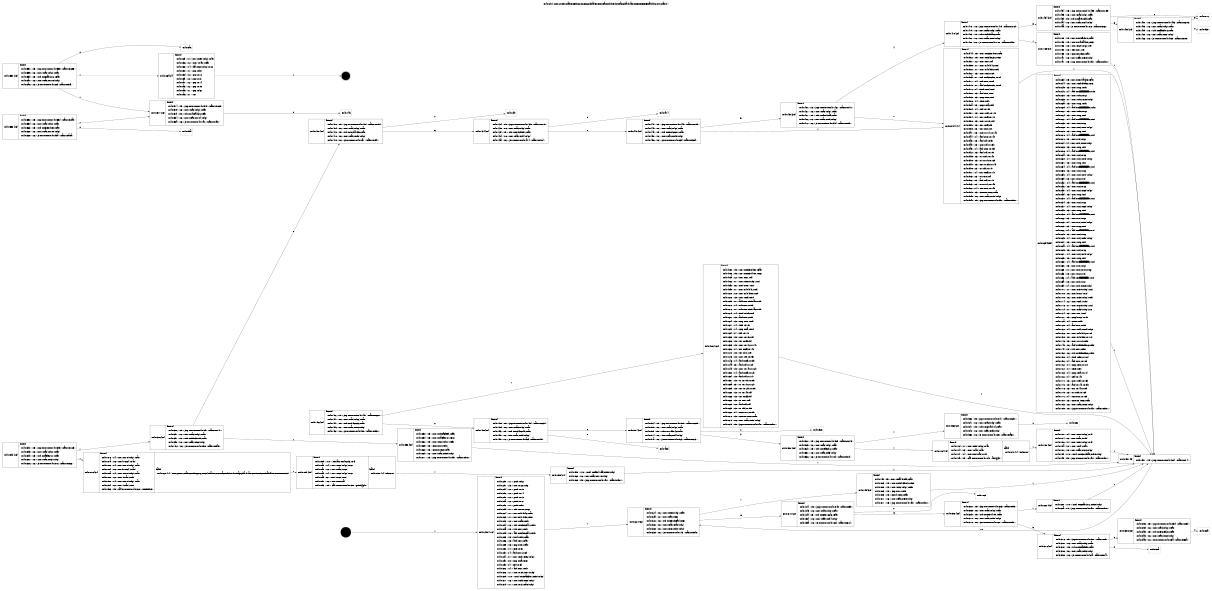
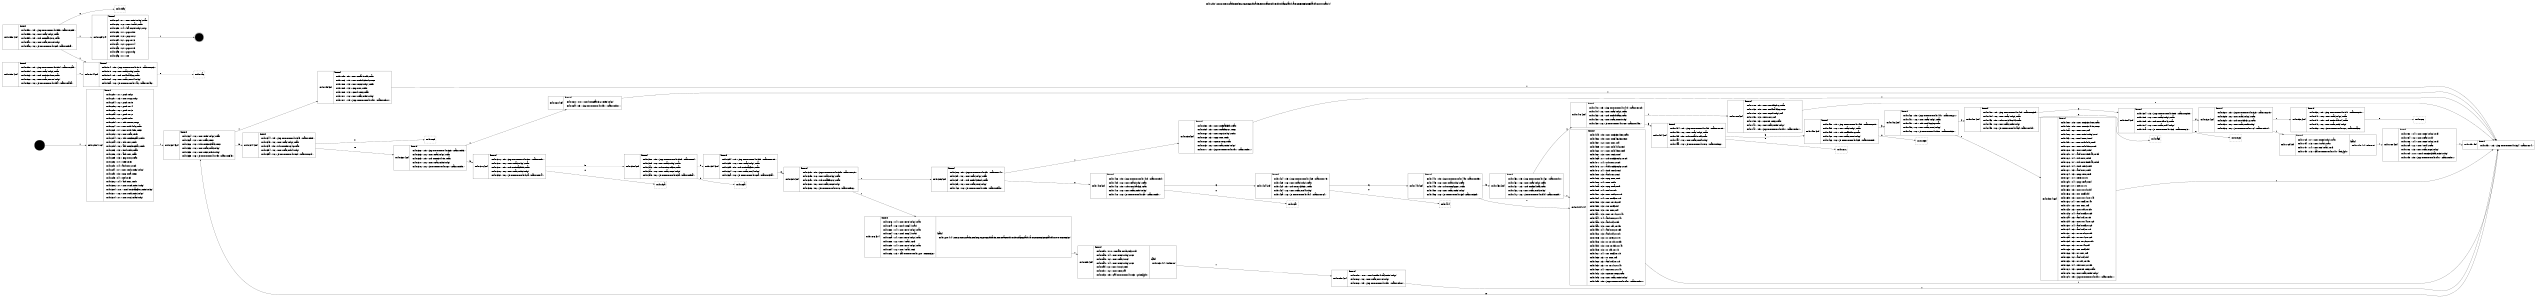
edge "0x4014b0 [28]" -> "0x40181c": now "0x4014b0 [28]" -> "0x4014cc [28]"
node "0x401d9a": removed
node "0x4013b4 [28]": added
node "0x40163f [335]": removed
